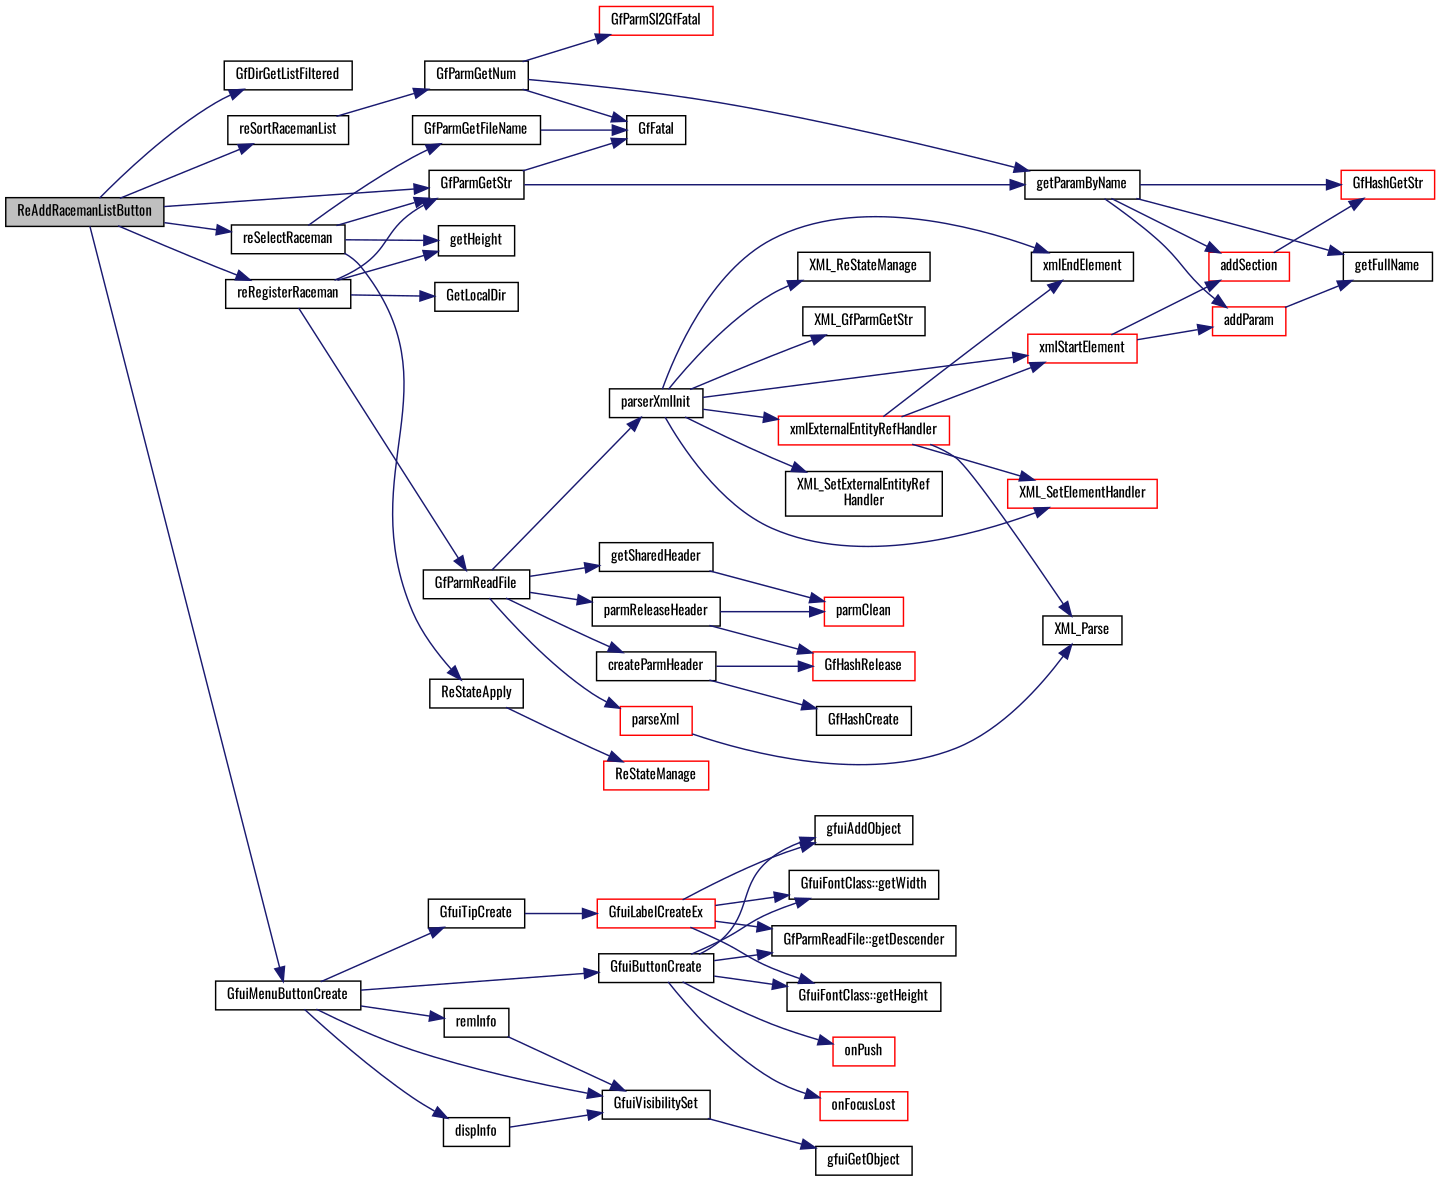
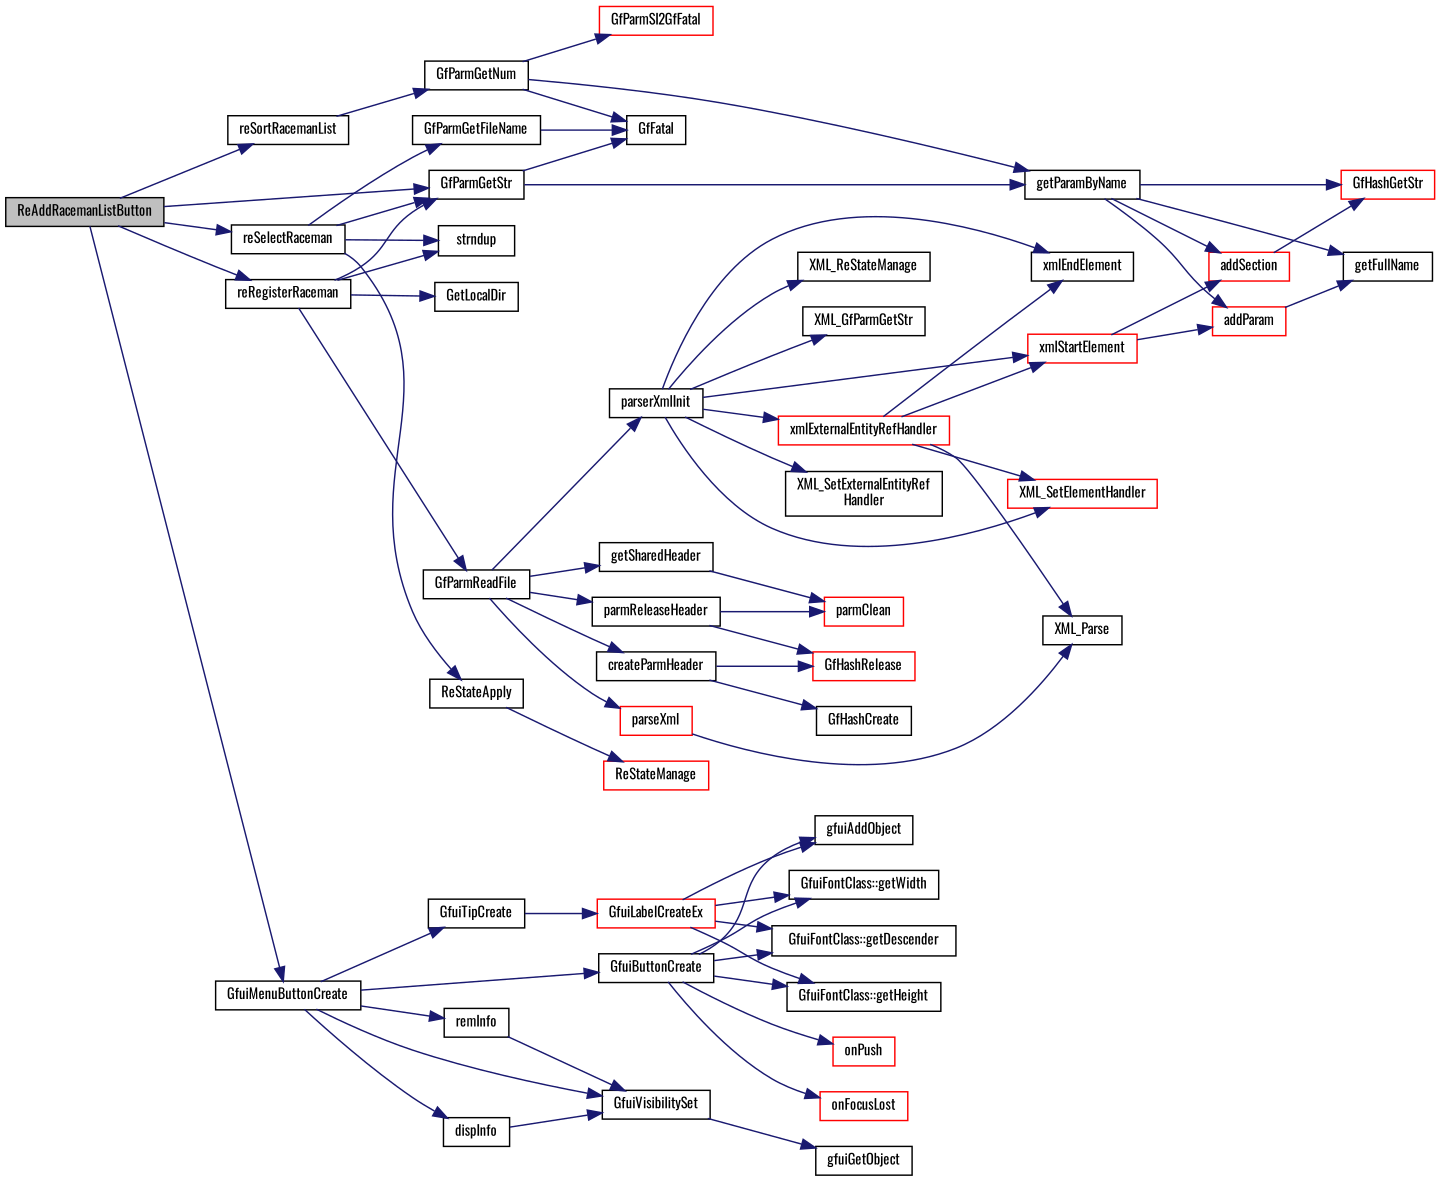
node "GfDirGetListFiltered": removed
node "getHeight": label "getHeight" -> "strndup"
node "GfParmReadFile::getDescender": label "GfParmReadFile::getDescender" -> "GfuiFontClass::getDescender"
